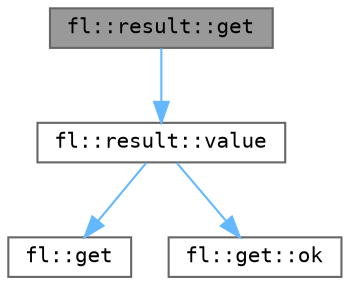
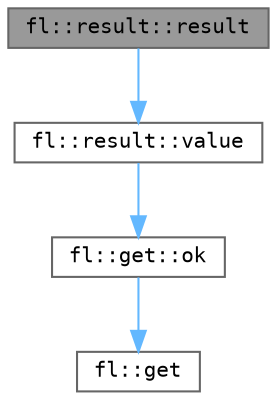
node "fl::result::get": label "fl::result::get" -> "fl::result::result"
edge "fl::result::value" -> "fl::get": now "fl::get::ok" -> "fl::get"
